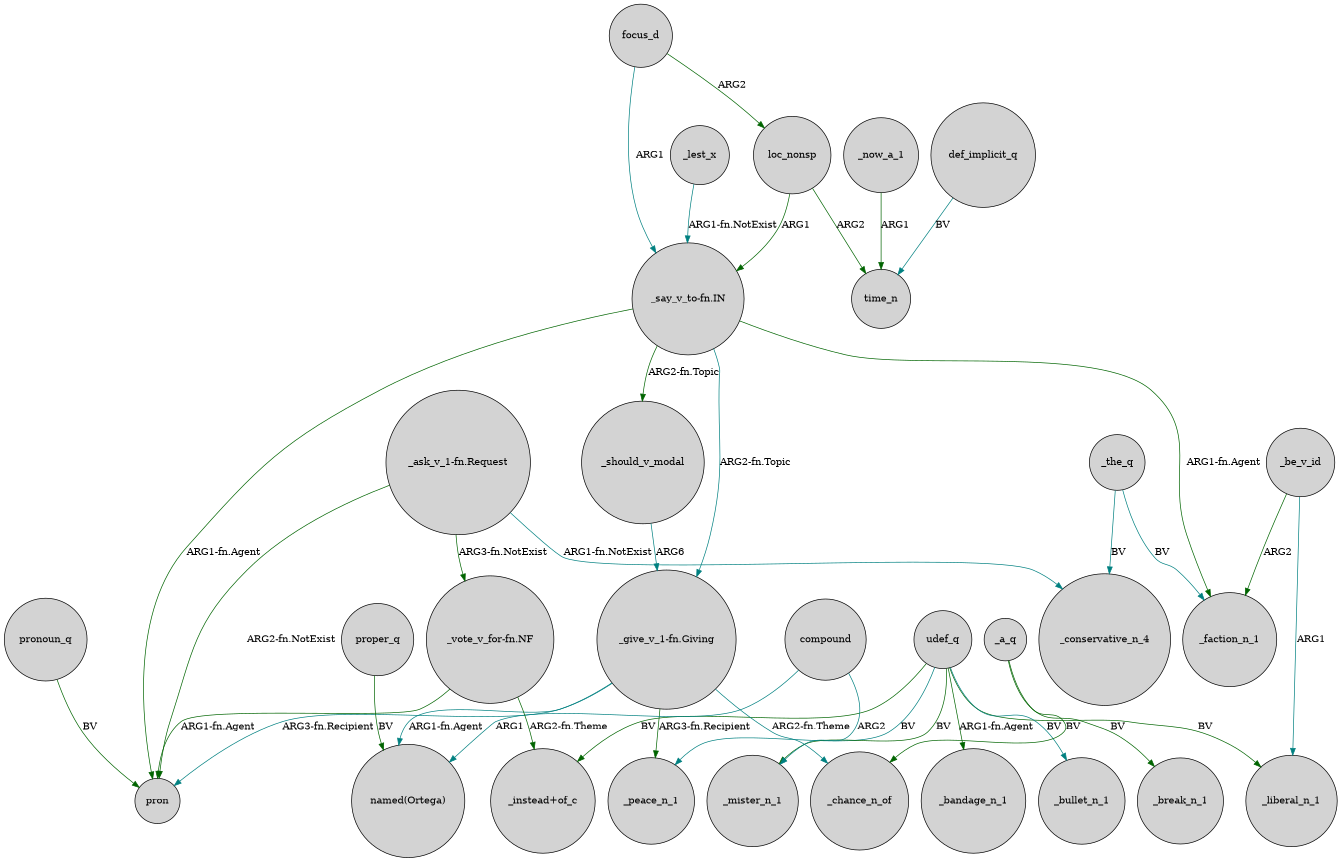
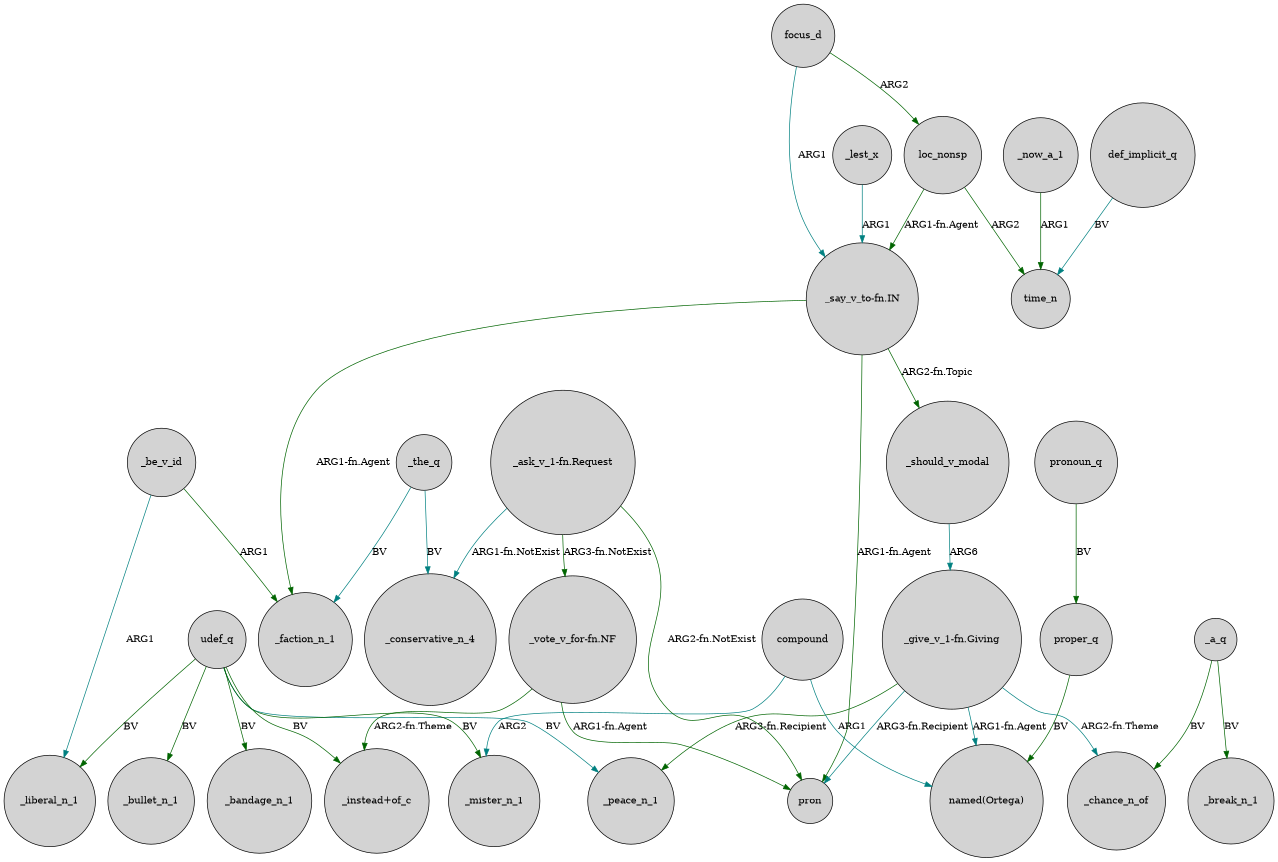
edge "_lest_x" -> "_say_v_to-fn.IN": label "ARG1-fn.NotExist" -> "ARG1"
edge "loc_nonsp" -> "_say_v_to-fn.IN": label "ARG1" -> "ARG1-fn.Agent"
edge "_say_v_to-fn.IN" -> "_give_v_1-fn.Giving": removed, label "ARG2-fn.Topic"
edge "_be_v_id" -> "_faction_n_1": label "ARG2" -> "ARG1"
edge "udef_q" -> "_bullet_n_1": color teal -> darkgreen
edge "udef_q" -> "_bandage_n_1": label "ARG1-fn.Agent" -> "BV"
edge "pronoun_q" -> "pron": now "pronoun_q" -> "proper_q"
